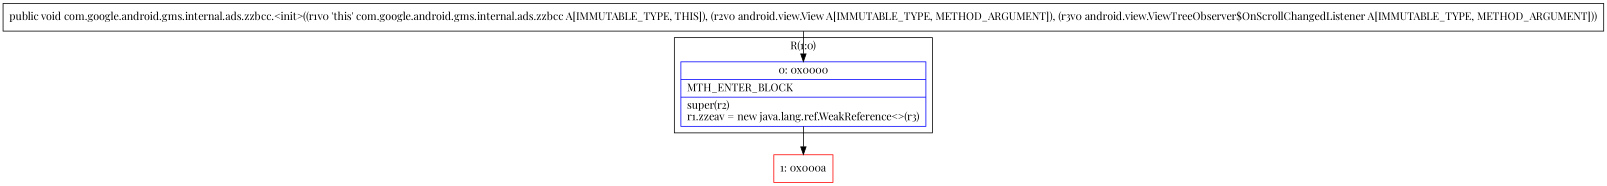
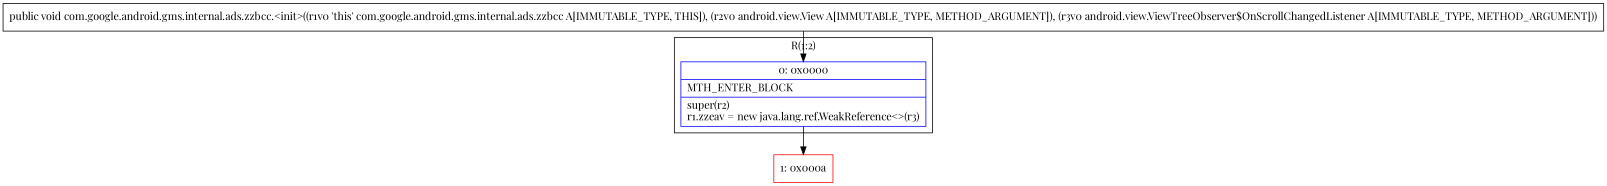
cluster "R(1:0)": label "R(1:0)" -> "R(1:2)"
